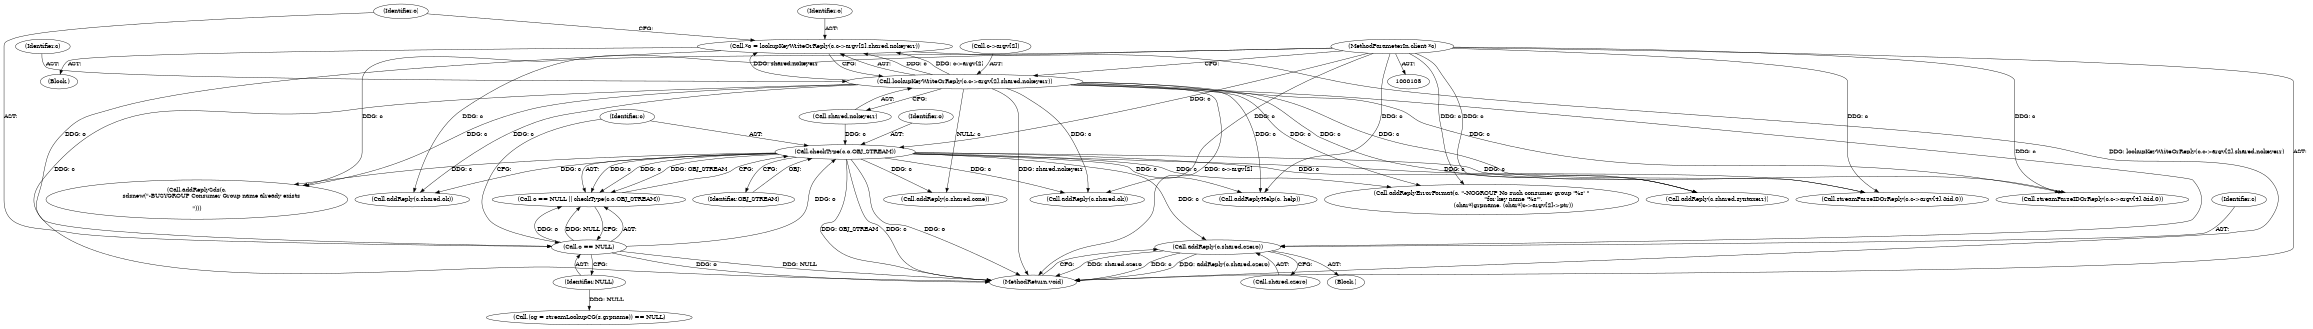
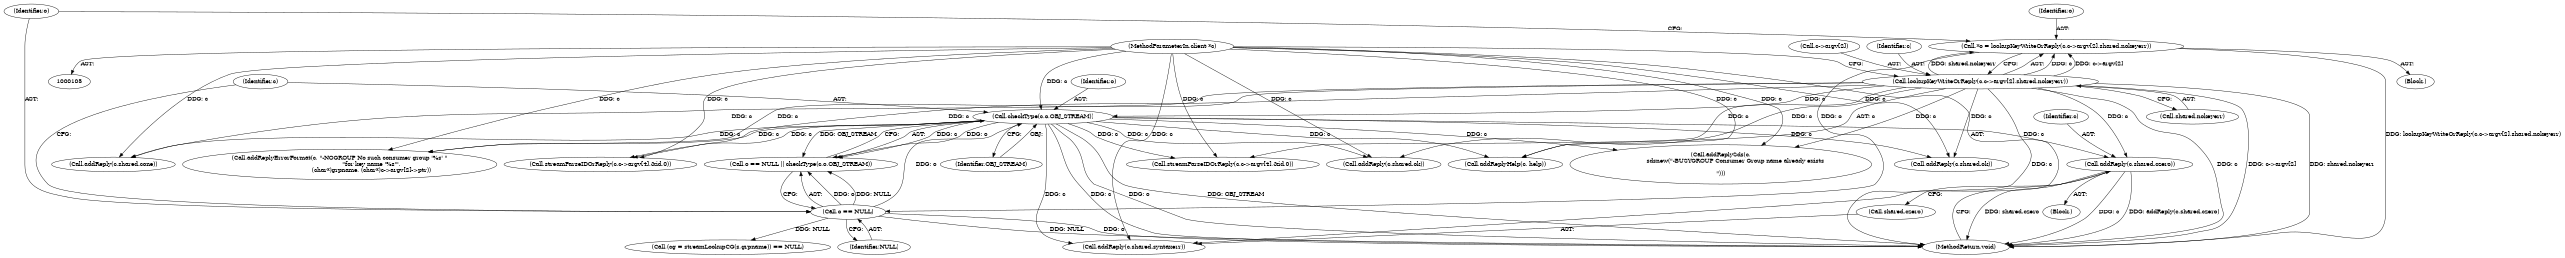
edge "(MethodParameterIn,client *c)" -> "(Call,addReply(c,shared.cone))": added, label "DDG: c"
edge "(Call,shared.nokeyerr)" -> "(Call,checkType(c,o,OBJ_STREAM))": now "(Call,lookupKeyWriteOrReply(c,c->argv[2],shared.nokeyerr))" -> "(Call,checkType(c,o,OBJ_STREAM))"
edge "(Call,lookupKeyWriteOrReply(c,c->argv[2],shared.nokeyerr))" -> "(Call,addReply(c,shared.cone))": label "NULL: c" -> "DDG: c"
edge "(Call,lookupKeyWriteOrReply(c,c->argv[2],shared.nokeyerr))" -> "(Call,addReplyHelp(c, help))": label "DDG: c" -> "AST: c"
edge "(Call,shared.czero)" -> "(Call,addReply(c,shared.czero))": now "(Call,shared.czero)" -> "(Call,addReply(c,shared.syntaxerr))"
edge "(Identifier,NULL)" -> "(Call,(cg = streamLookupCG(s,grpname)) == NULL)": now "(Call,o == NULL)" -> "(Call,(cg = streamLookupCG(s,grpname)) == NULL)"
